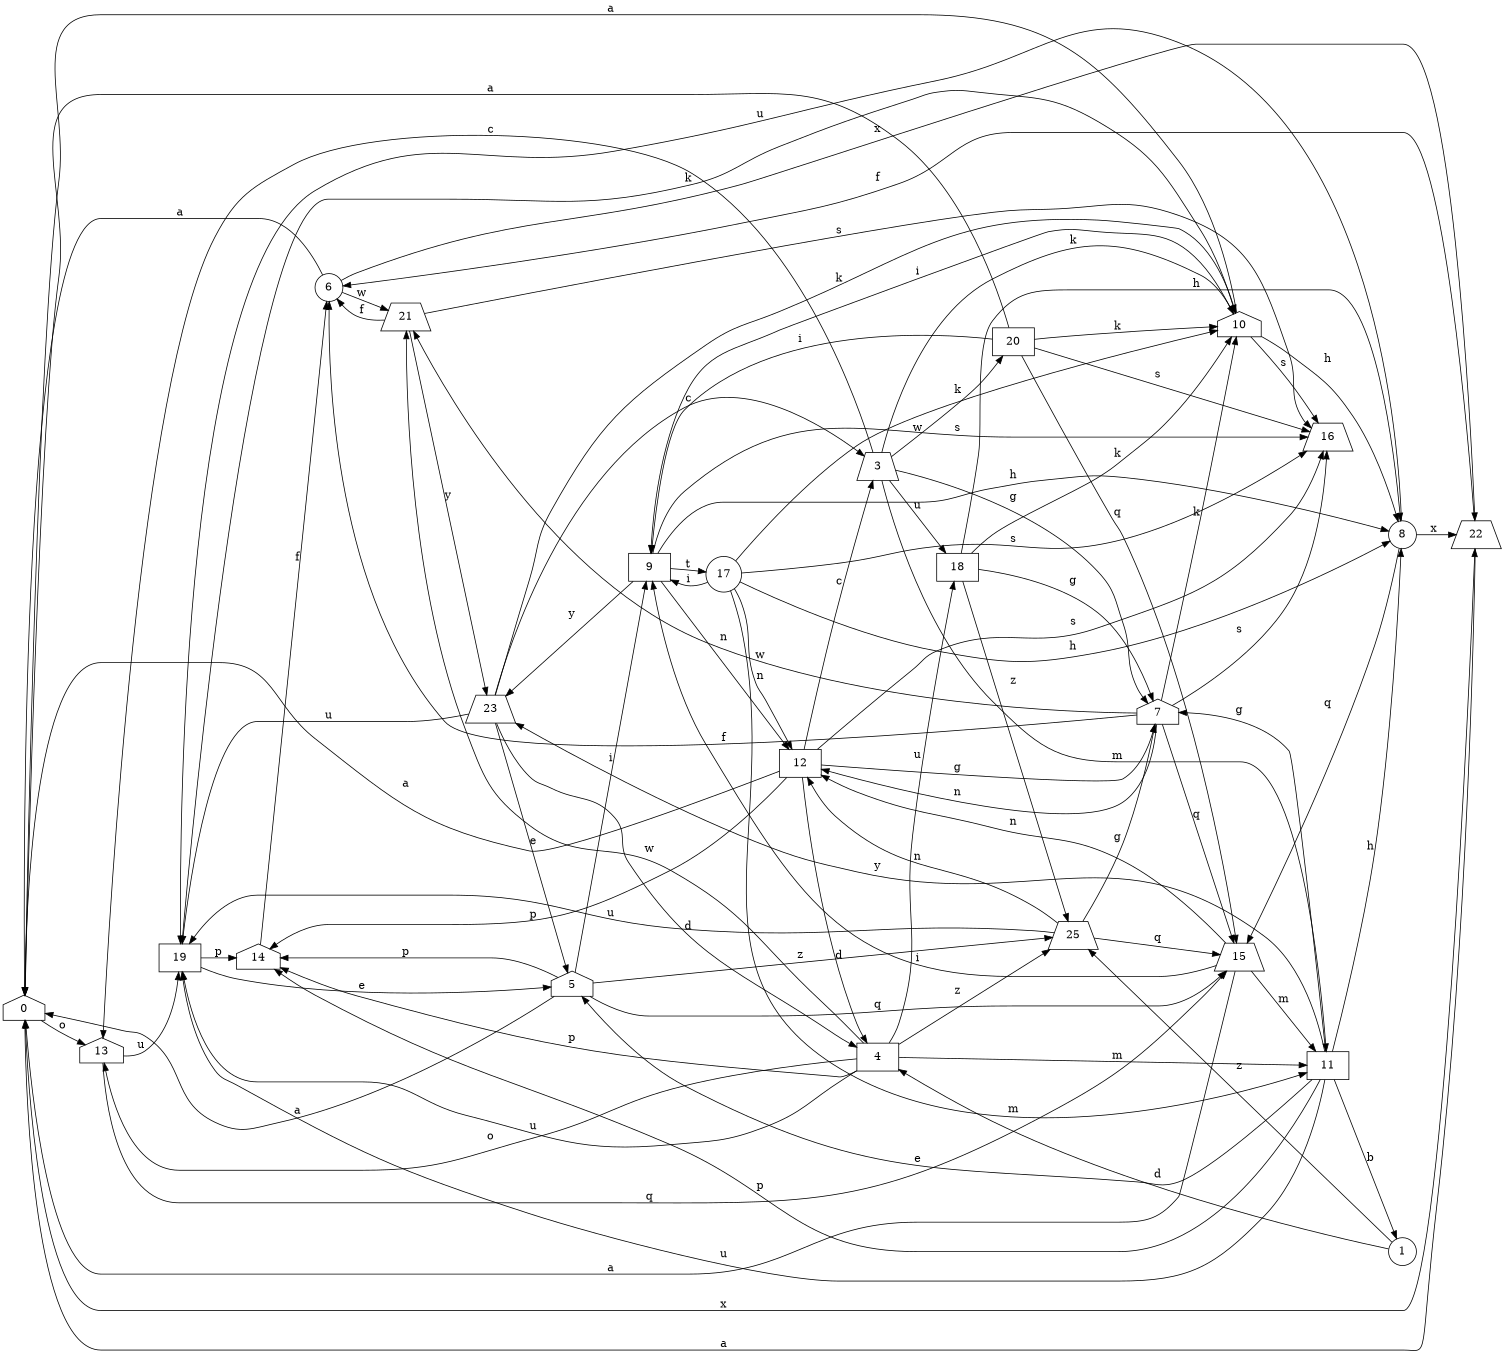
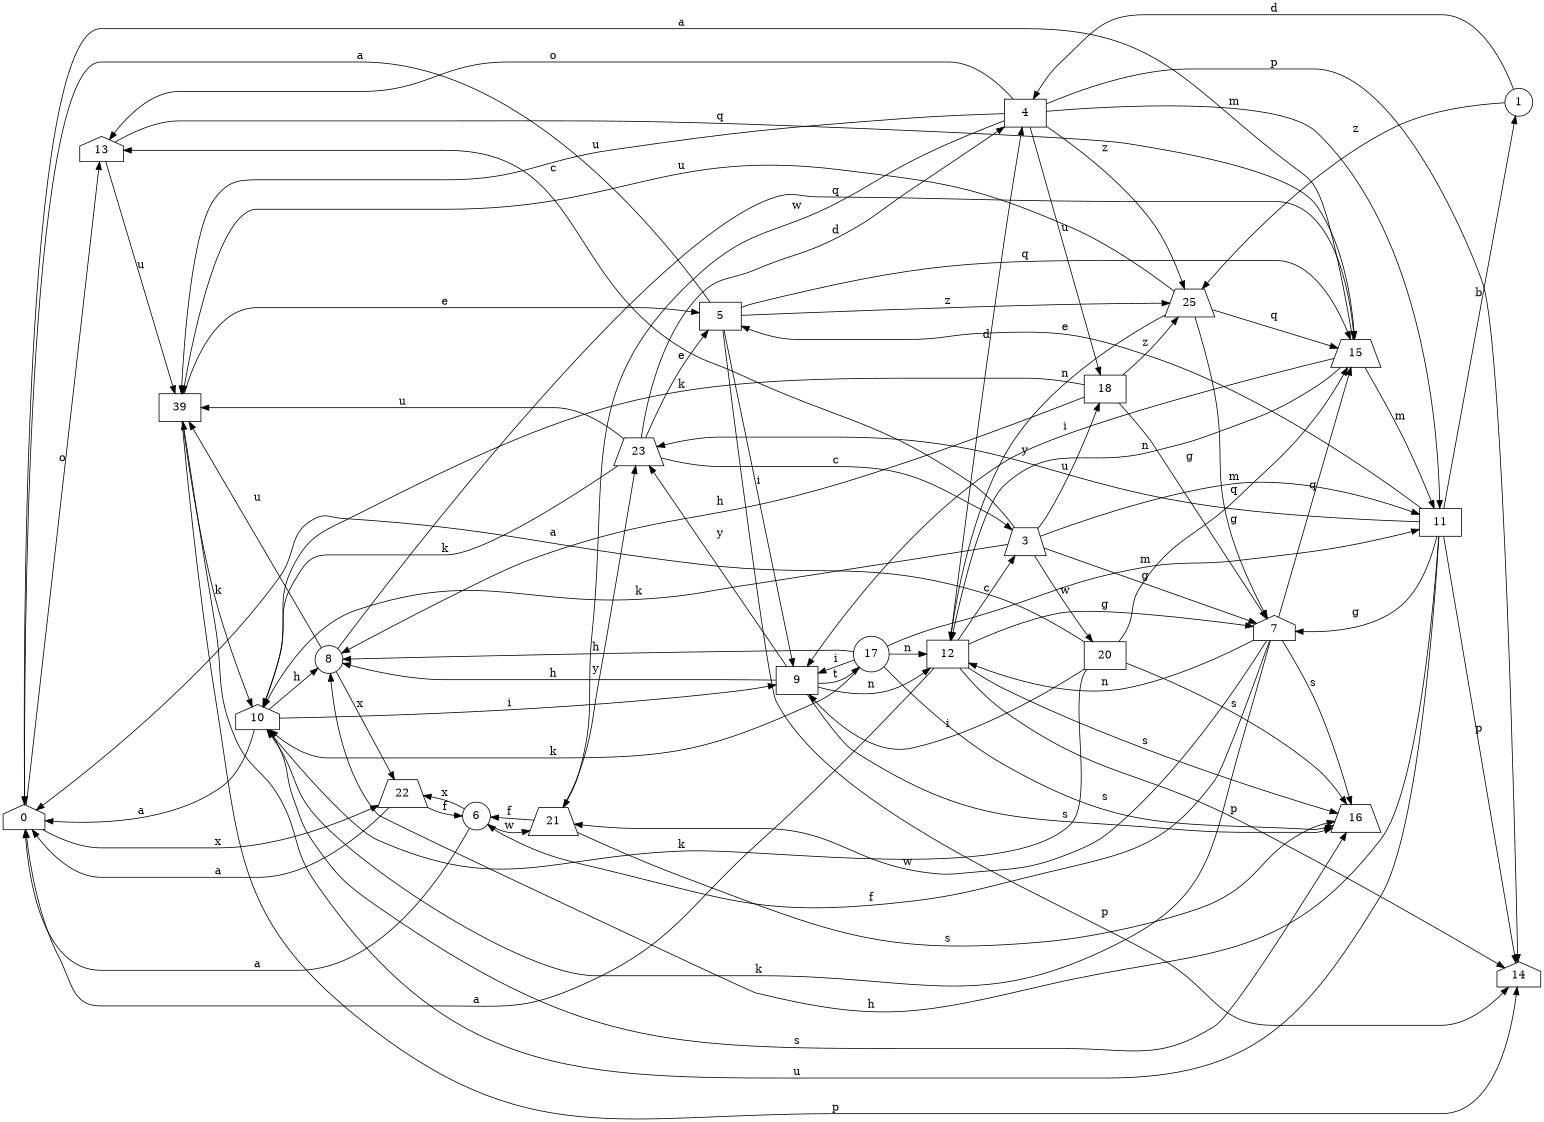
edge "14" -> "6": removed, label "f"
node "19": label "19" -> "39"
node "5": shape house -> box
